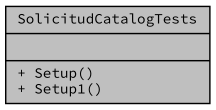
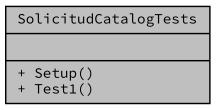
node "SolicitudCatalogTests": text "+ Setup1()" -> "+ Test1()"
